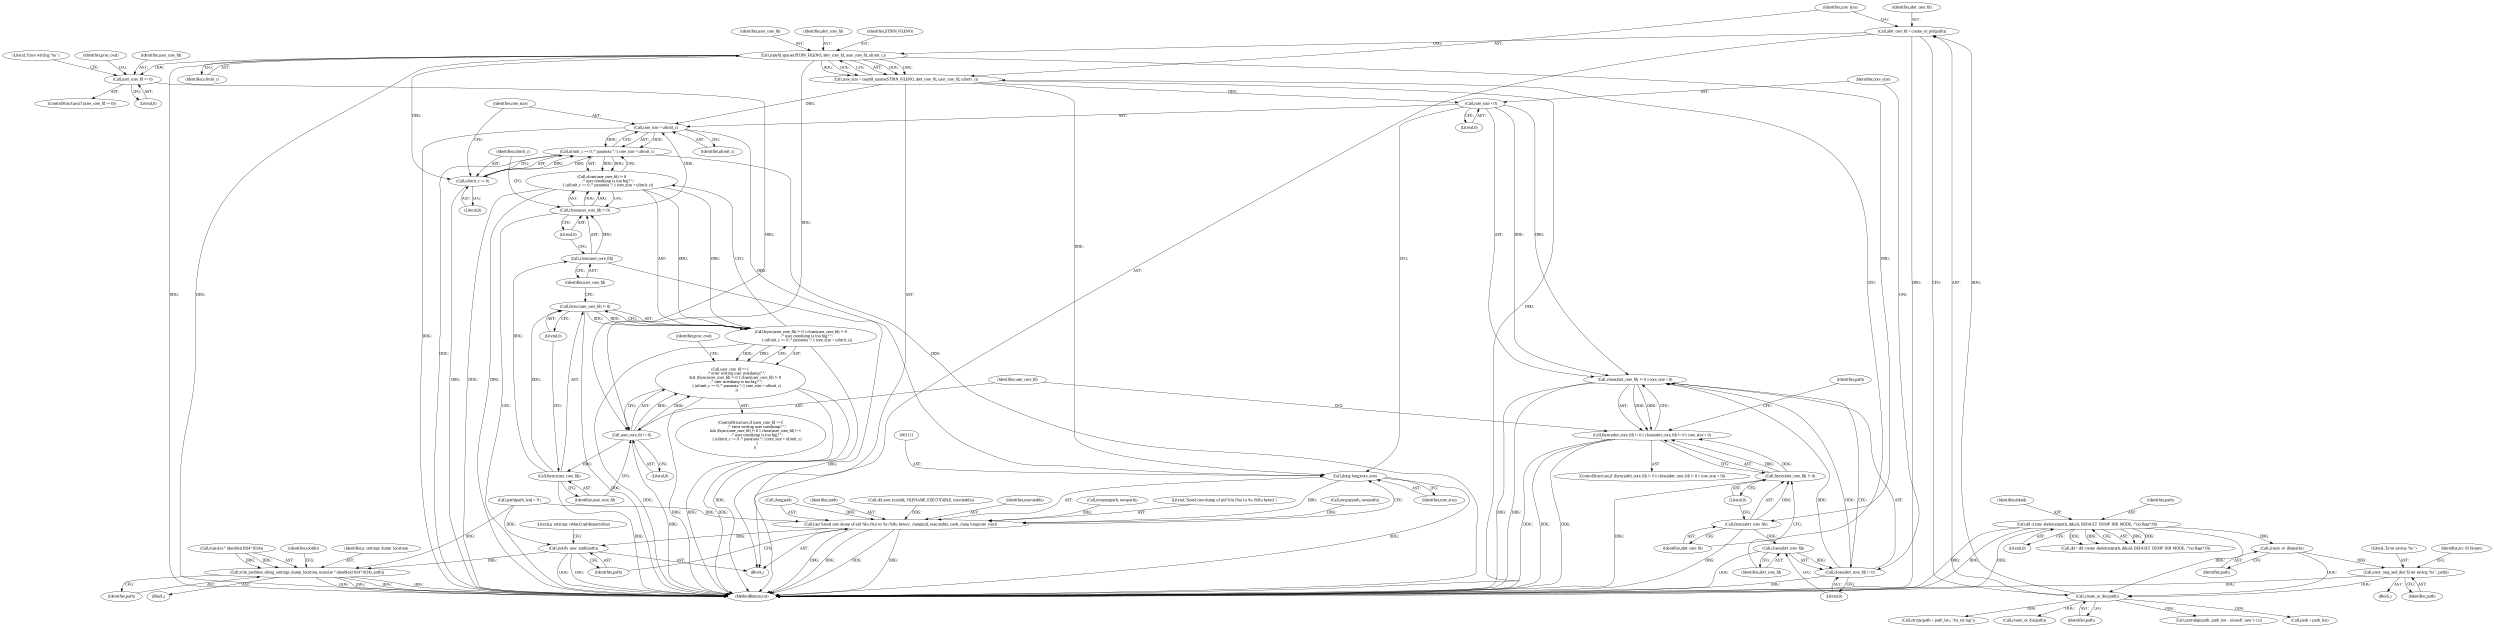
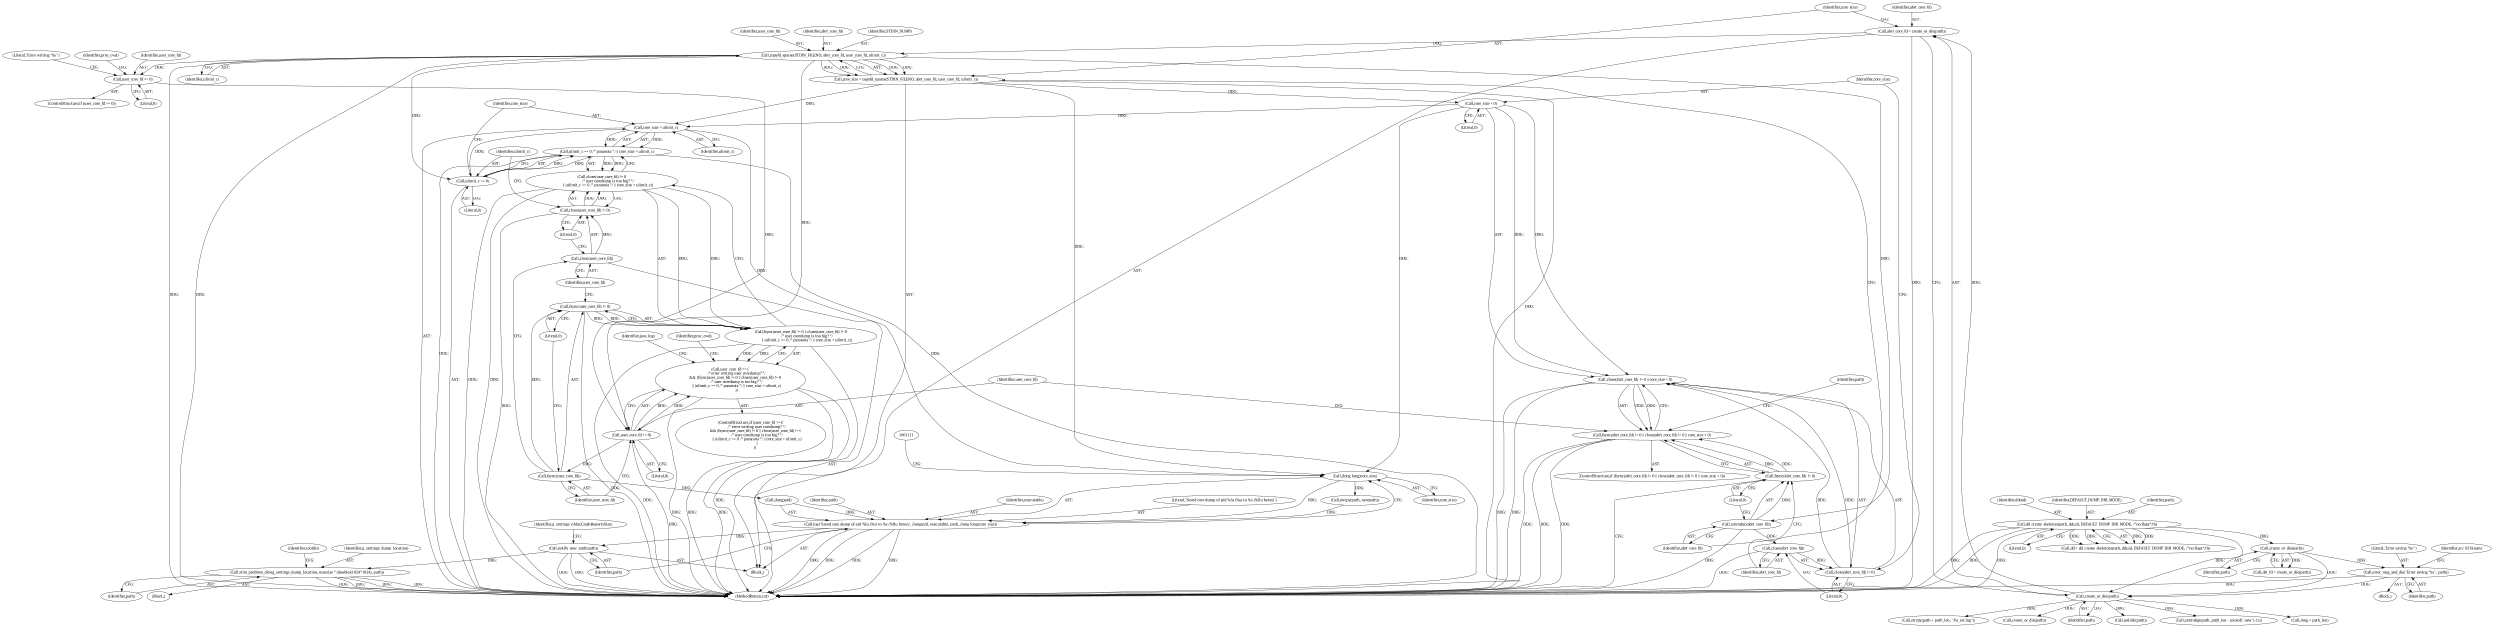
node "(Identifier,STDIN_FILENO)": label "(Identifier,STDIN_FILENO)" -> "(Identifier,STDIN_DUMP)"
node "(Call,abrt_core_fd = create_or_pid(path))": label "(Call,abrt_core_fd = create_or_pid(path))" -> "(Call,abrt_core_fd = create_or_die(path))"
edge "(Call,core_size < 0)" -> "(Call,core_size > ulimit_c)": label "AST: " -> "DDG: "
edge "(Call,ulimit_c == 0 /* paranoia */ || core_size > ulimit_c)" -> "(Call,core_size > ulimit_c)": label "CFG: " -> "AST: "
edge "(Call,close(user_core_fd) != 0)" -> "(Call,core_size > ulimit_c)": now "(Call,ulimit_c == 0)" -> "(Call,core_size > ulimit_c)"
edge "(Call,core_size < 0)" -> "(Call,(long long)core_size)": label "CFG: " -> "DDG: "
edge "(Call,core_size > ulimit_c)" -> "(MethodReturn,int)": label "DDG: " -> "AST: "
edge "(Call,fsync(user_core_fd))" -> "(Call,close(user_core_fd))": label "DDG: " -> "CFG: "
node "(Identifier,java_log)": added
edge "(Call,ulimit_c == 0)" -> "(MethodReturn,int)": label "DDG: " -> "AST: "
edge "(Call,close(user_core_fd) != 0)" -> "(MethodReturn,int)": label "CFG: " -> "DDG: "
edge "(Call,close(user_core_fd))" -> "(MethodReturn,int)": label "DDG: " -> "AST: "
edge "1001111" -> "(Call,(long long)core_size)": label "AST: " -> "CFG: "
node "(Call,path[path_len] = '0')": removed
node "(Call,dd_save_text(dd, FILENAME_EXECUTABLE, executable))": removed
node "(Call,rename(path, newpath))": removed
edge "(Call,close(abrt_core_fd) != 0 || core_size < 0)" -> "(Call,close(abrt_core_fd) != 0)": label "CFG: " -> "AST: "
node "(Identifier,DEFAULT_DUMP_DIR_MODE)": added
node "(Literal,g_settings_nMaxCrashReportsSize)": label "(Literal,g_settings_nMaxCrashReportsSize)" -> "(Identifier,g_settings_nMaxCrashReportsSize)"
node "(Call,fsync(abrt_core_fd))": label "(Call,fsync(abrt_core_fd))" -> "(Call,xstrndup(abrt_core_fd))"
edge "(Call,fsync(abrt_core_fd) != 0)" -> "(MethodReturn,int)": label "DDG: " -> "CFG: "
edge "(Call,fsync(user_core_fd))" -> "(MethodReturn,int)": now "(Call,fsync(user_core_fd))" -> "(Call,(long)pid)"
node "(Call,maxsize * (double)(1024*1024))": removed
edge "(Call,(long long)core_size)" -> "(MethodReturn,int)": now "(Call,(long long)core_size)" -> "(Call,strcpy(path, newpath))"
node "(Call,dst_fd = create_or_die(path))": added
edge "(Call,close(abrt_core_fd) != 0)" -> "(MethodReturn,int)": removed, label "DDG:"
node "(Call,unlink(path))": added
node "(Call,path + path_len)": label "(Call,path + path_len)" -> "(Call,long + path_len)"
